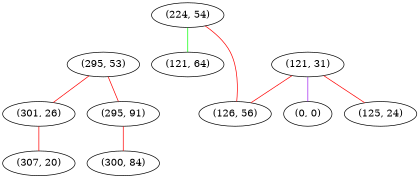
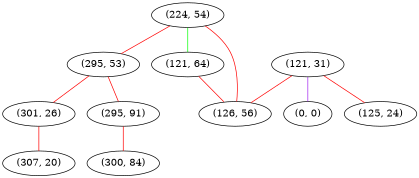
edge "(224, 54)" -- "(295, 53)": added
edge "(121, 64)" -- "(126, 56)": added
